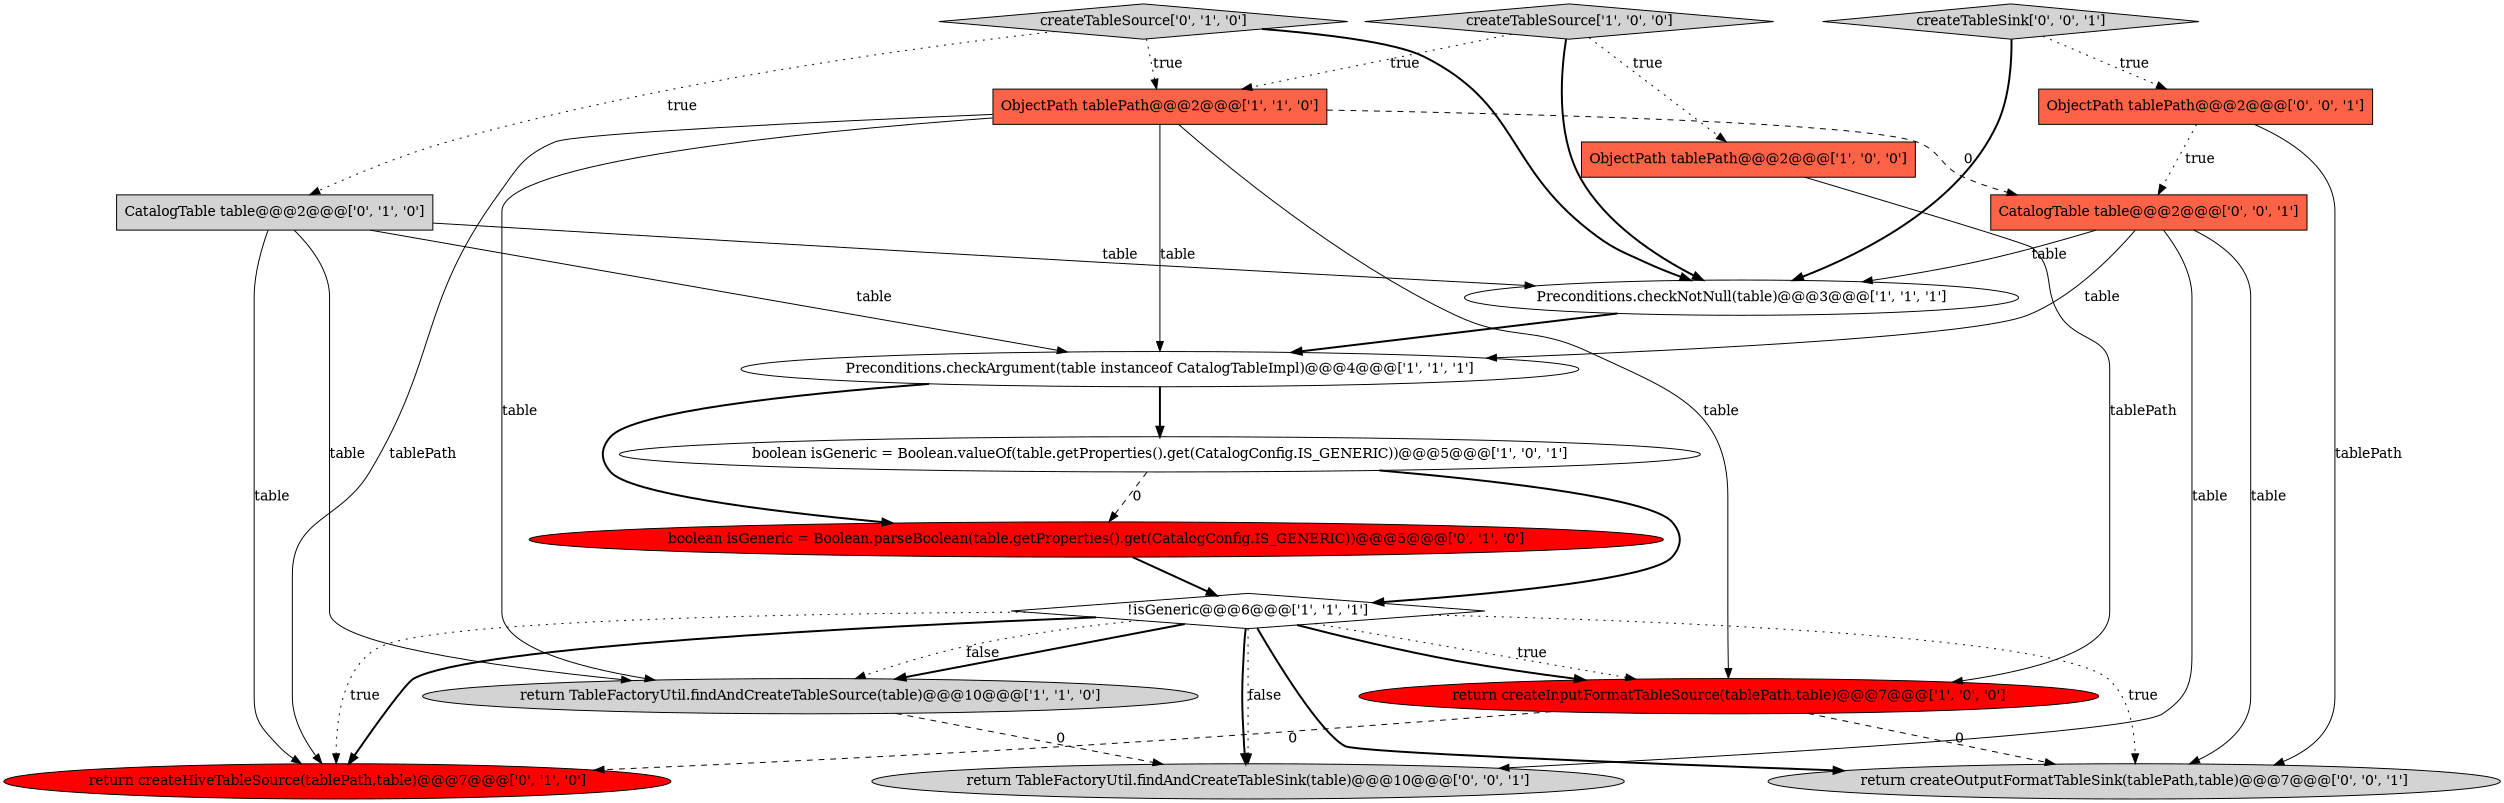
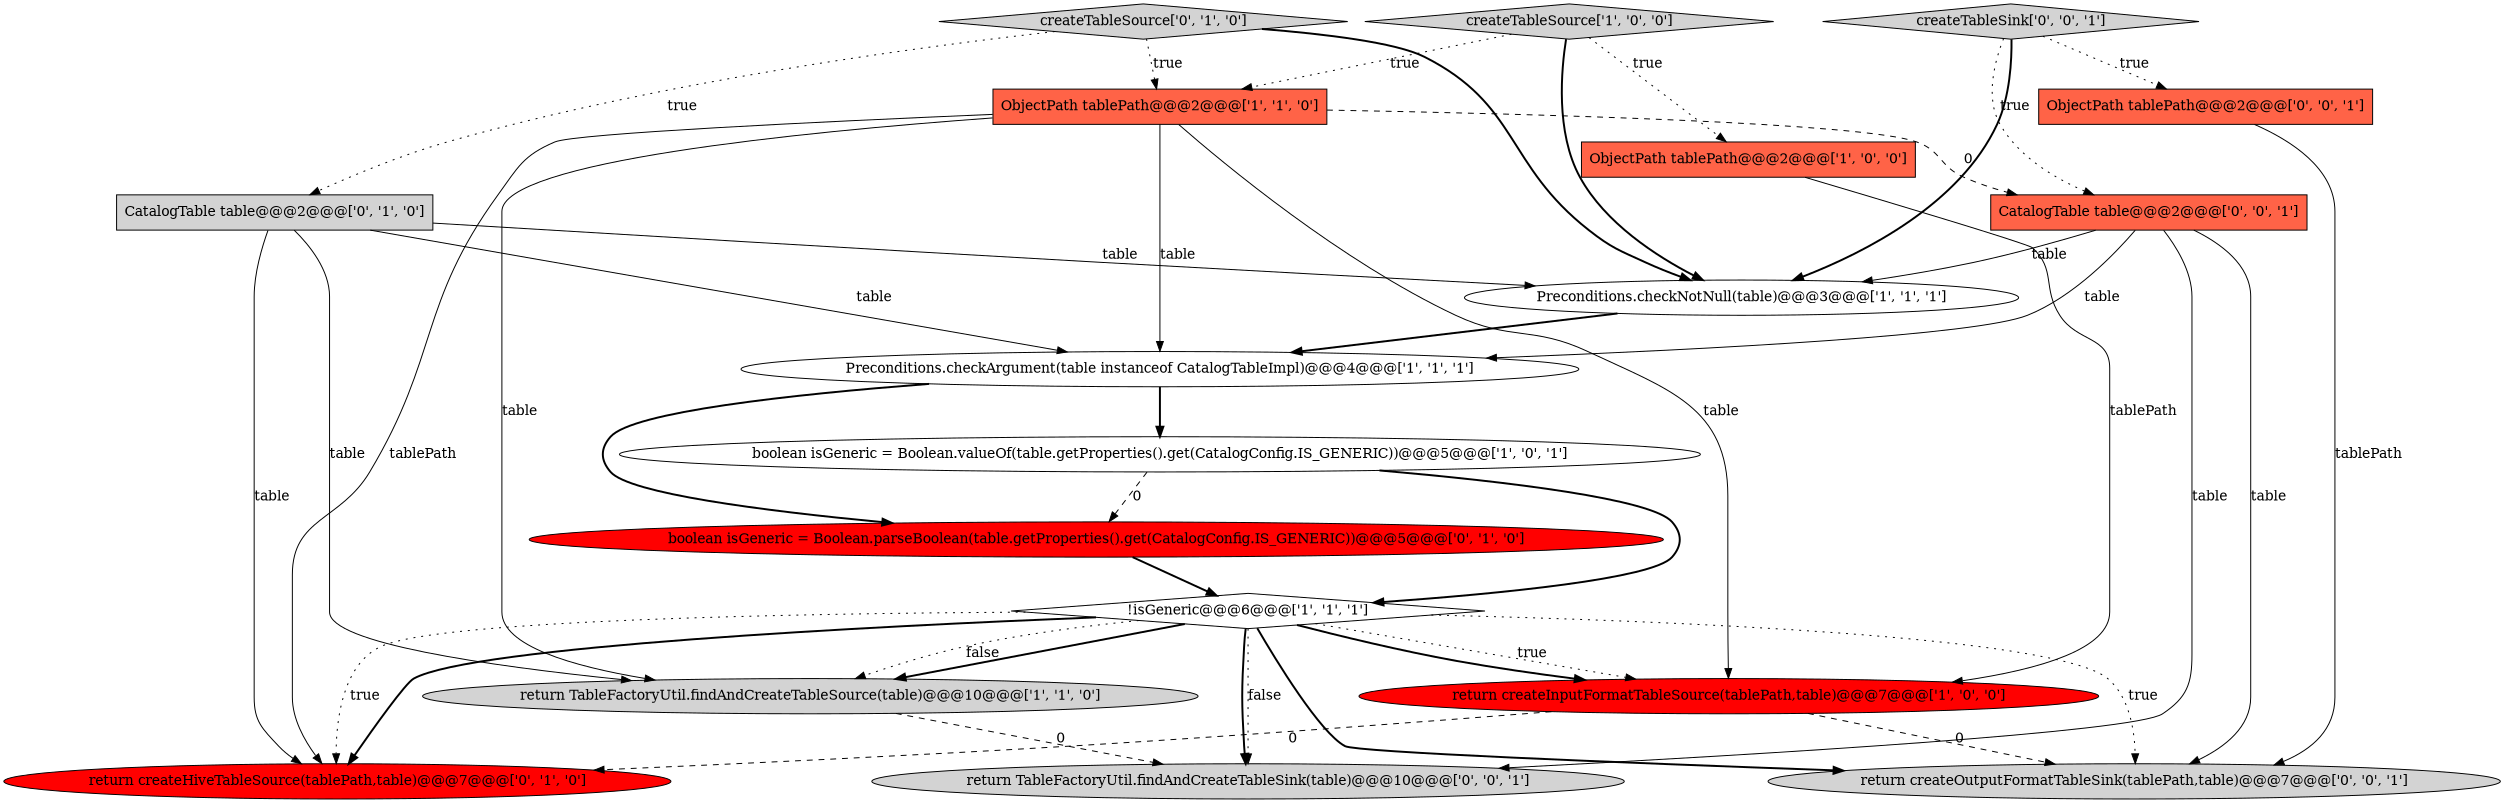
edge "ObjectPath tablePath@@@2@@@['0', '0', '1']" -> "CatalogTable table@@@2@@@['0', '0', '1']": now "createTableSink['0', '0', '1']" -> "CatalogTable table@@@2@@@['0', '0', '1']"
